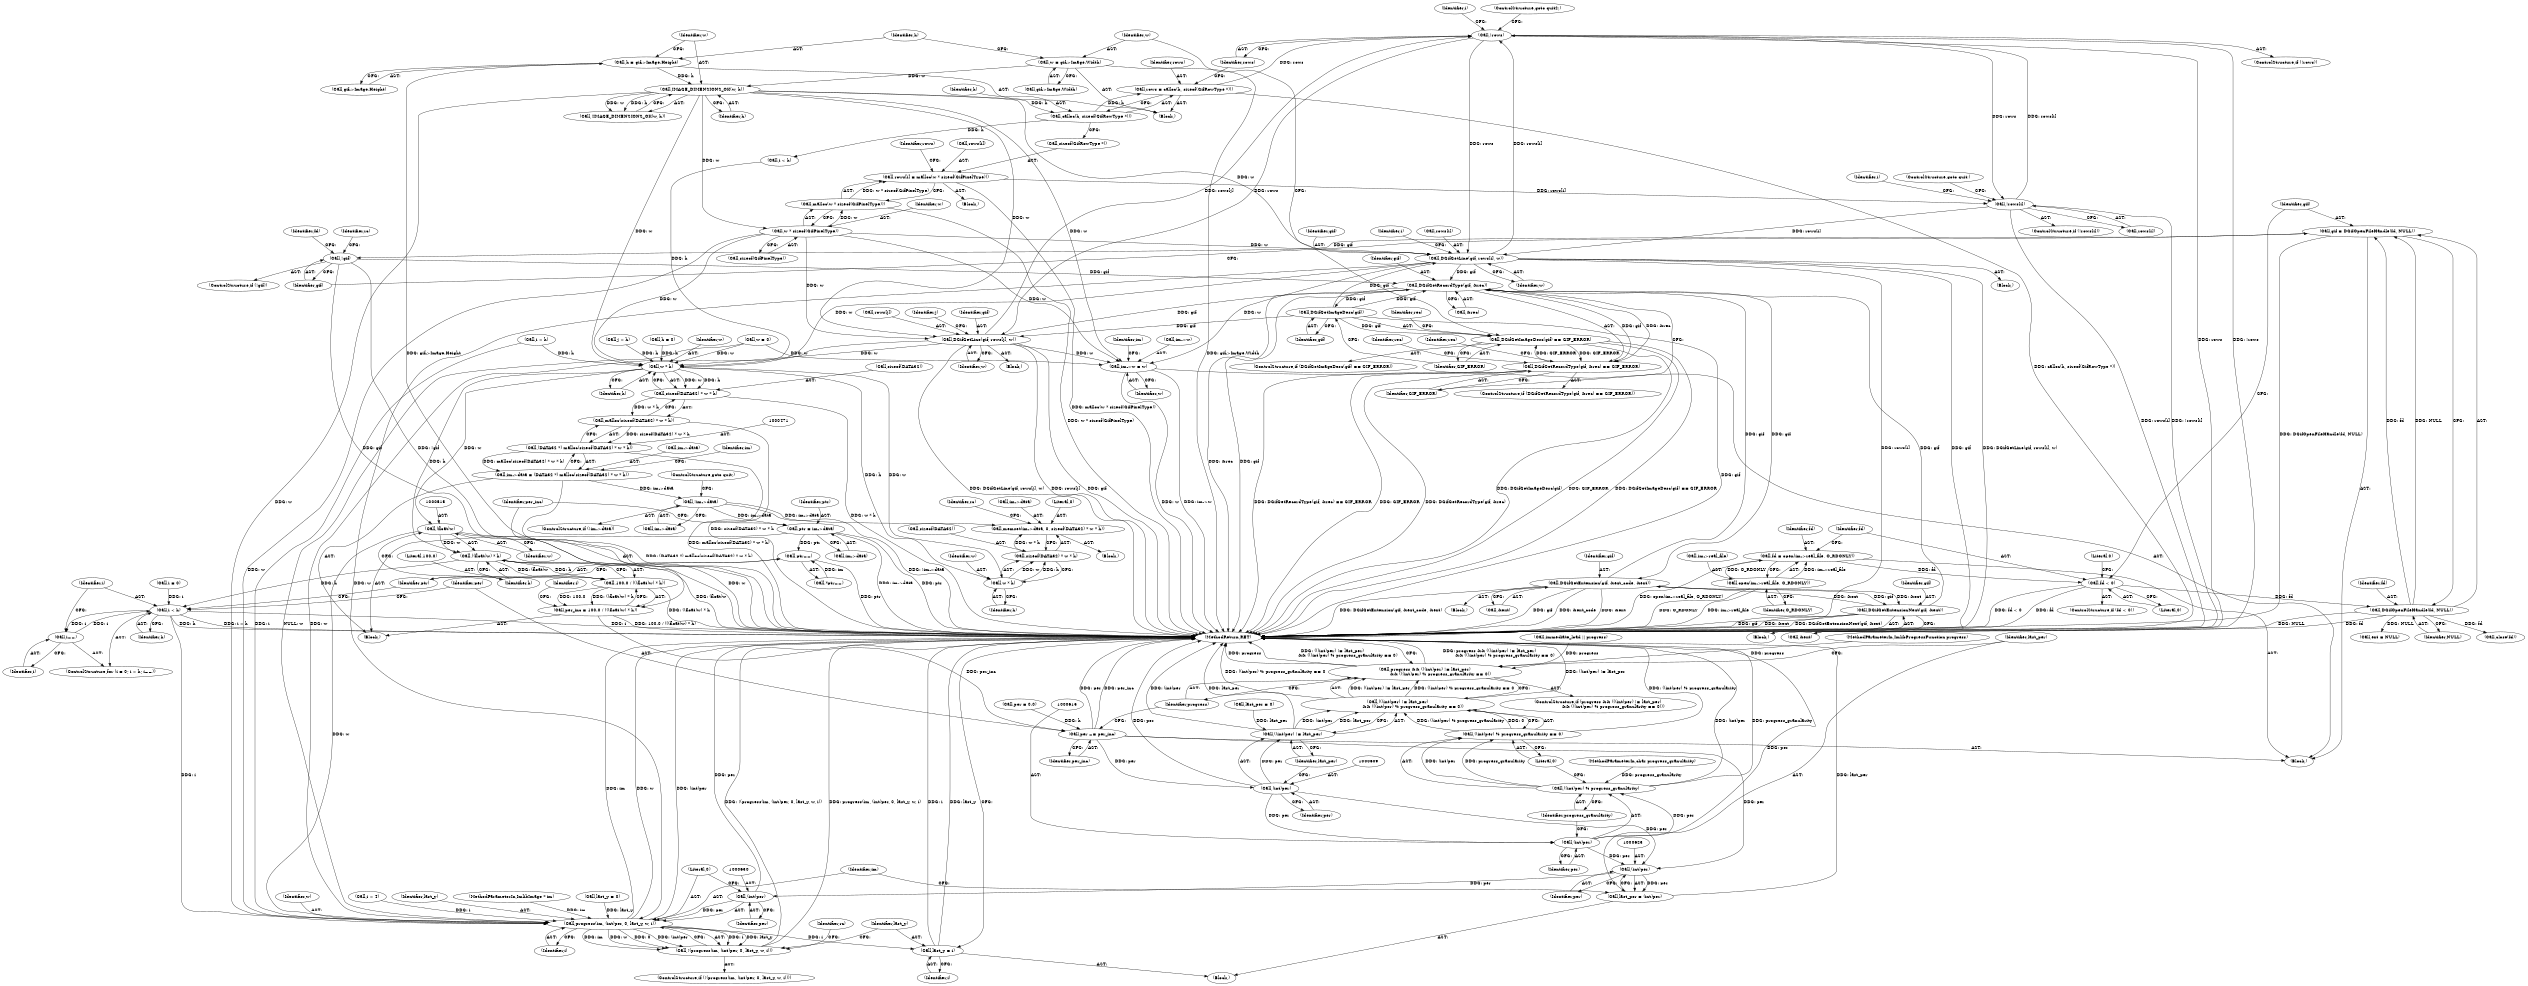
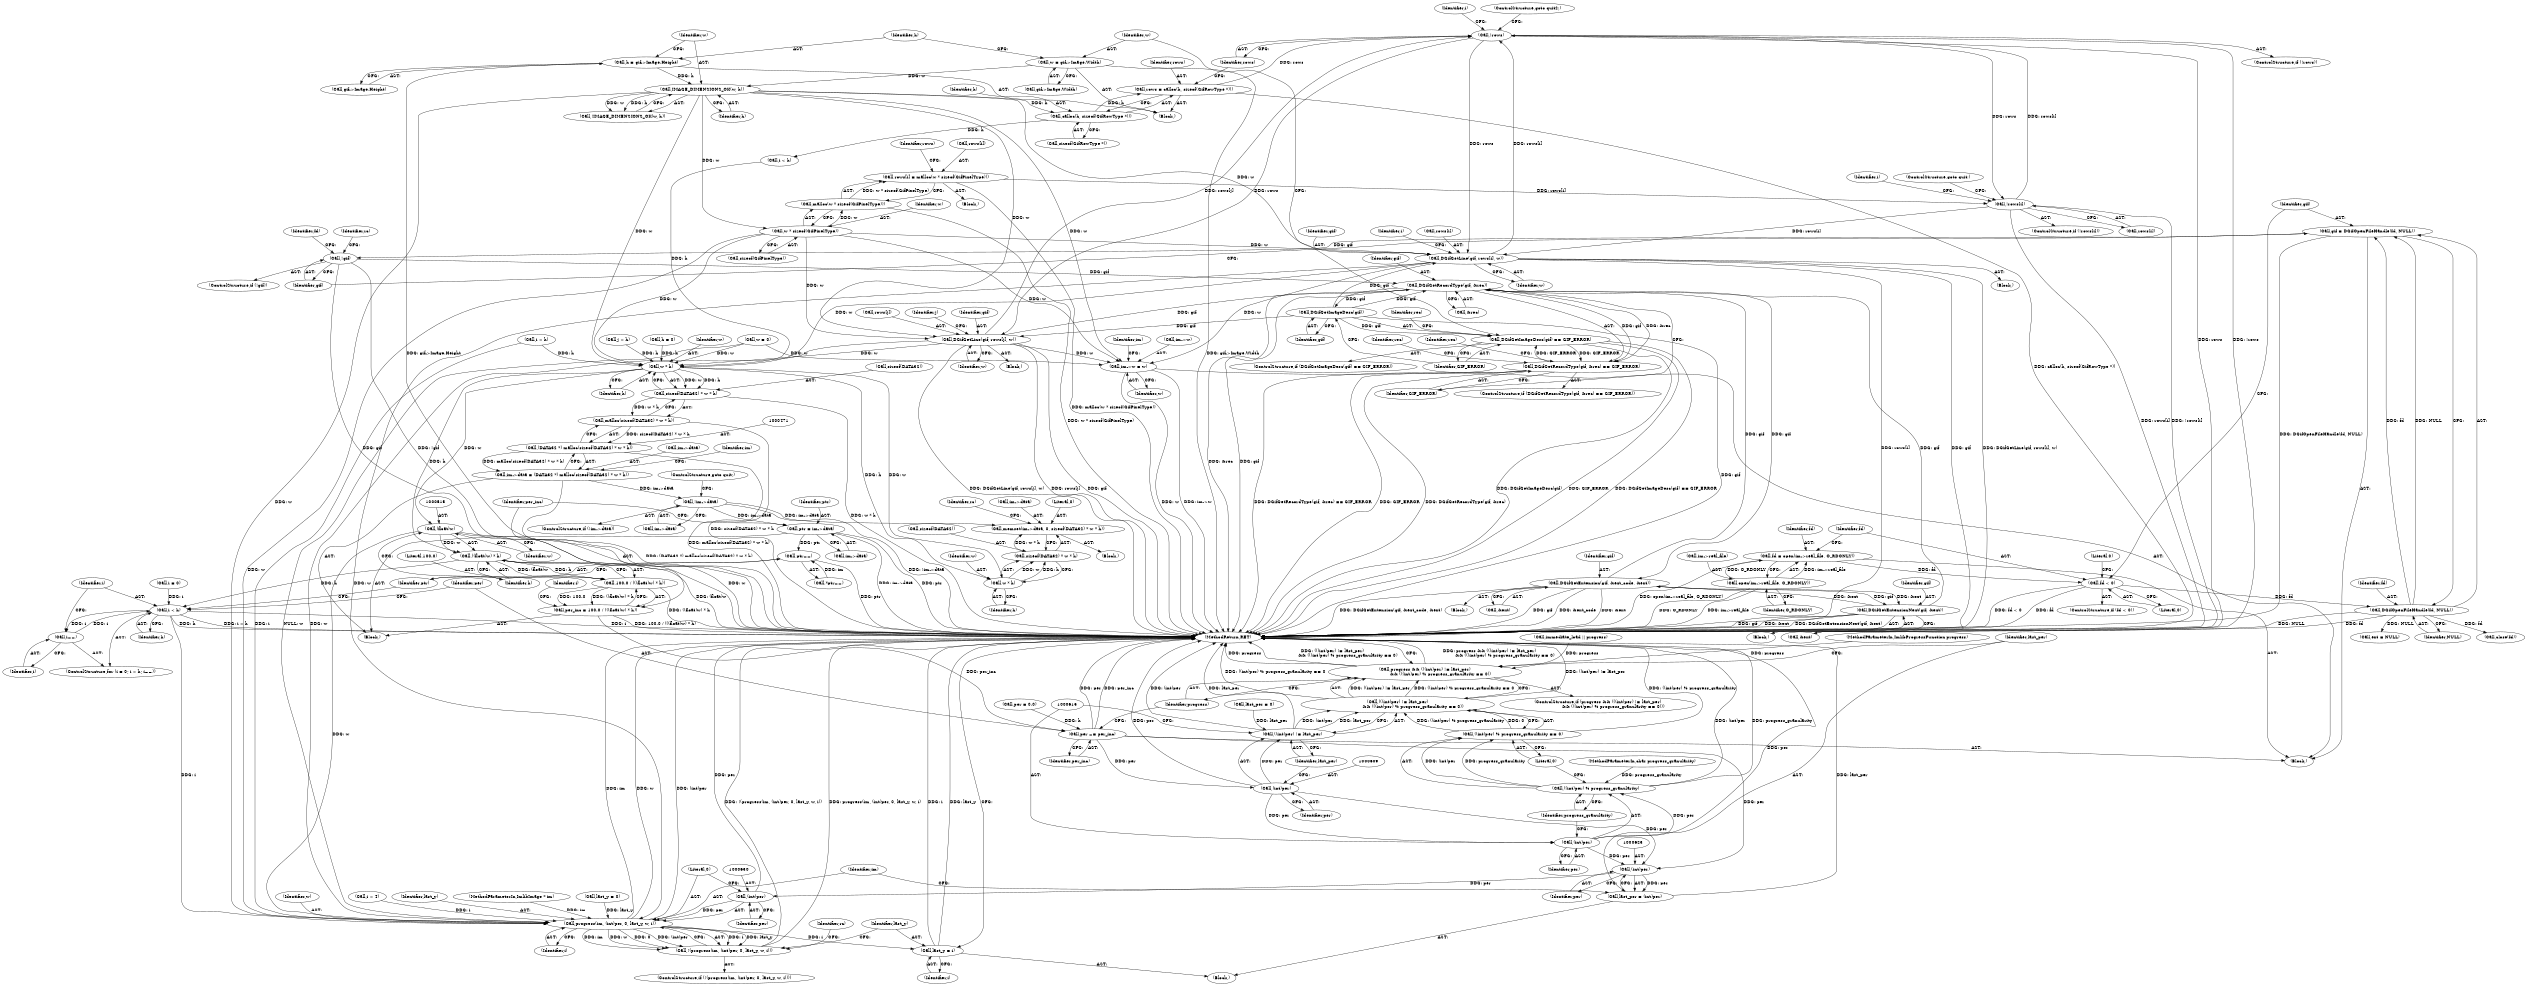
edge "(Call,sizeof(GifRowType *))" -> "(Call,rows[i] = malloc(w * sizeof(GifPixelType)))": now "(Call,sizeof(GifRowType *))" -> "(Call,calloc(h, sizeof(GifRowType *)))"
edge "(Call,DGifGetLine(gif, rows[i], w))" -> "(Call,DGifGetRecordType(gif, &rec))": removed, label "DDG: gif"
edge "1000615" -> "(Call,((int)per) != last_per)": added, label "CFG:"
